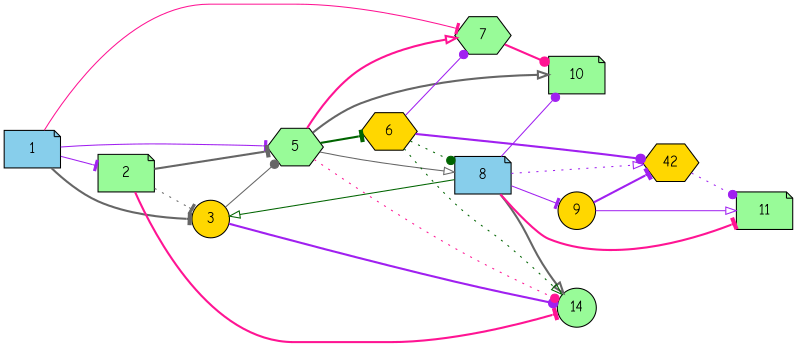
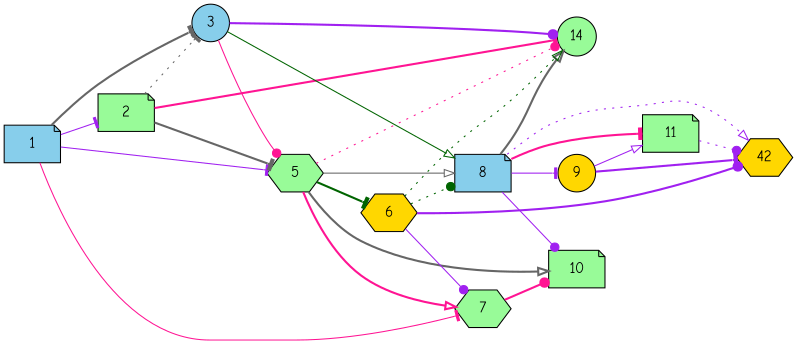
edge "42" -> "11": reversed
edge "3" -> "5": color gray40 -> deeppink
edge "8" -> "3": reversed
node "3": fillcolor gold -> skyblue
